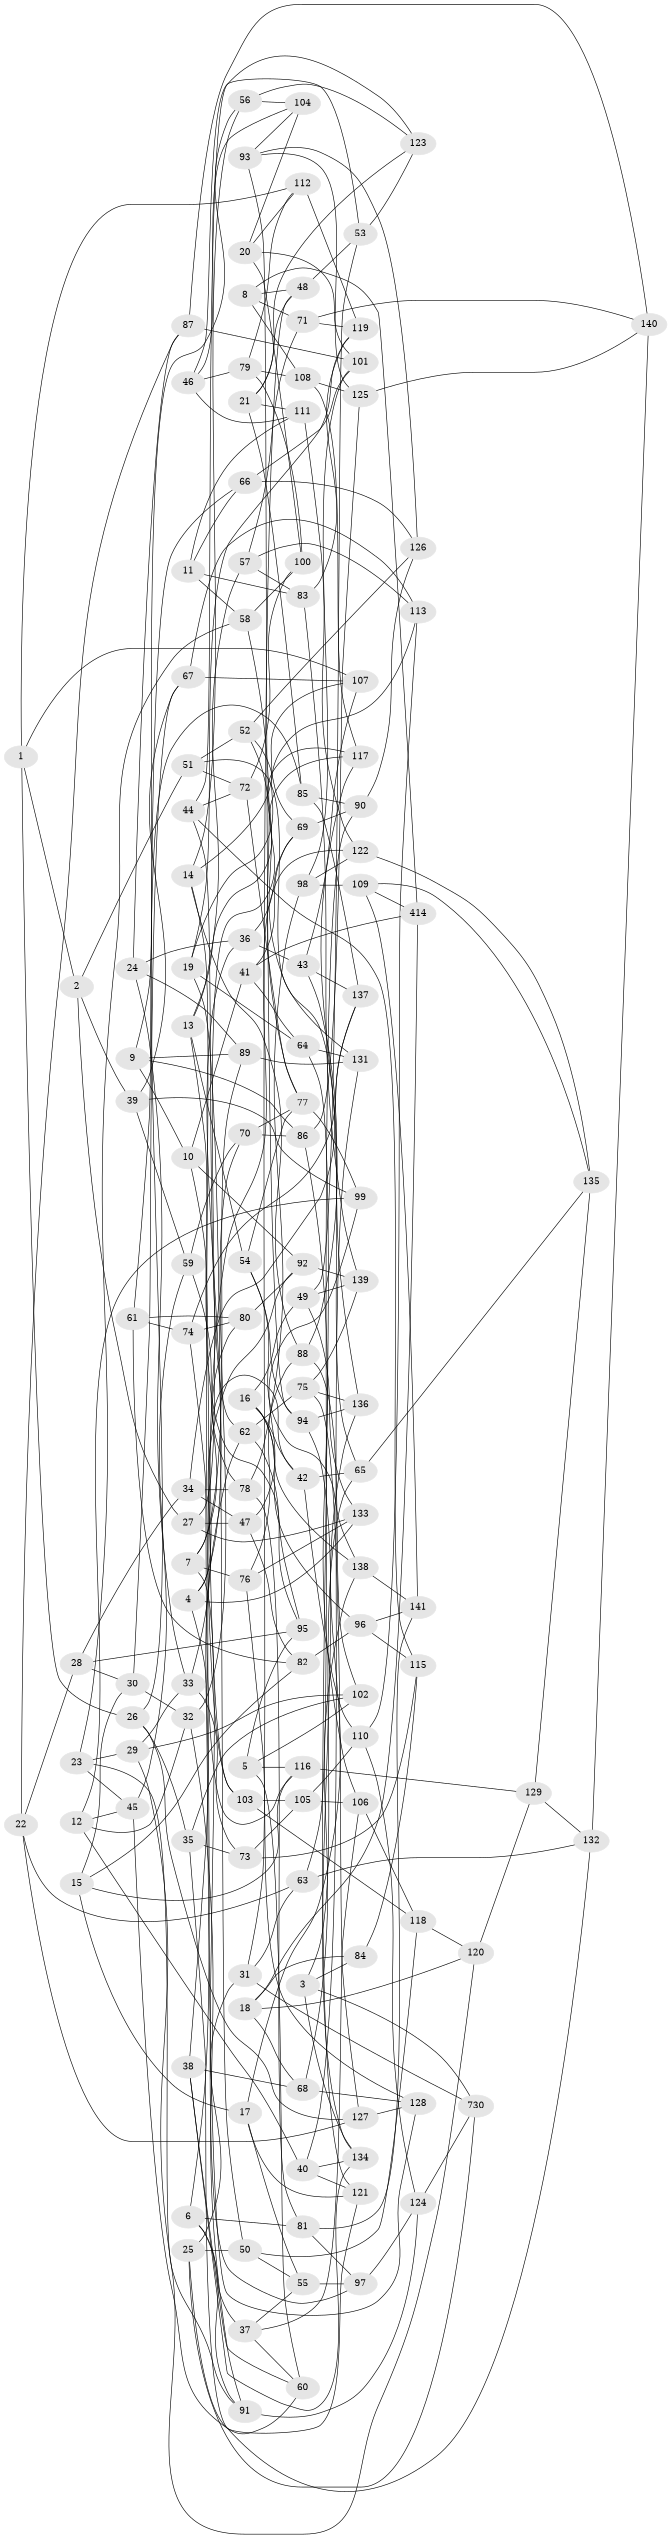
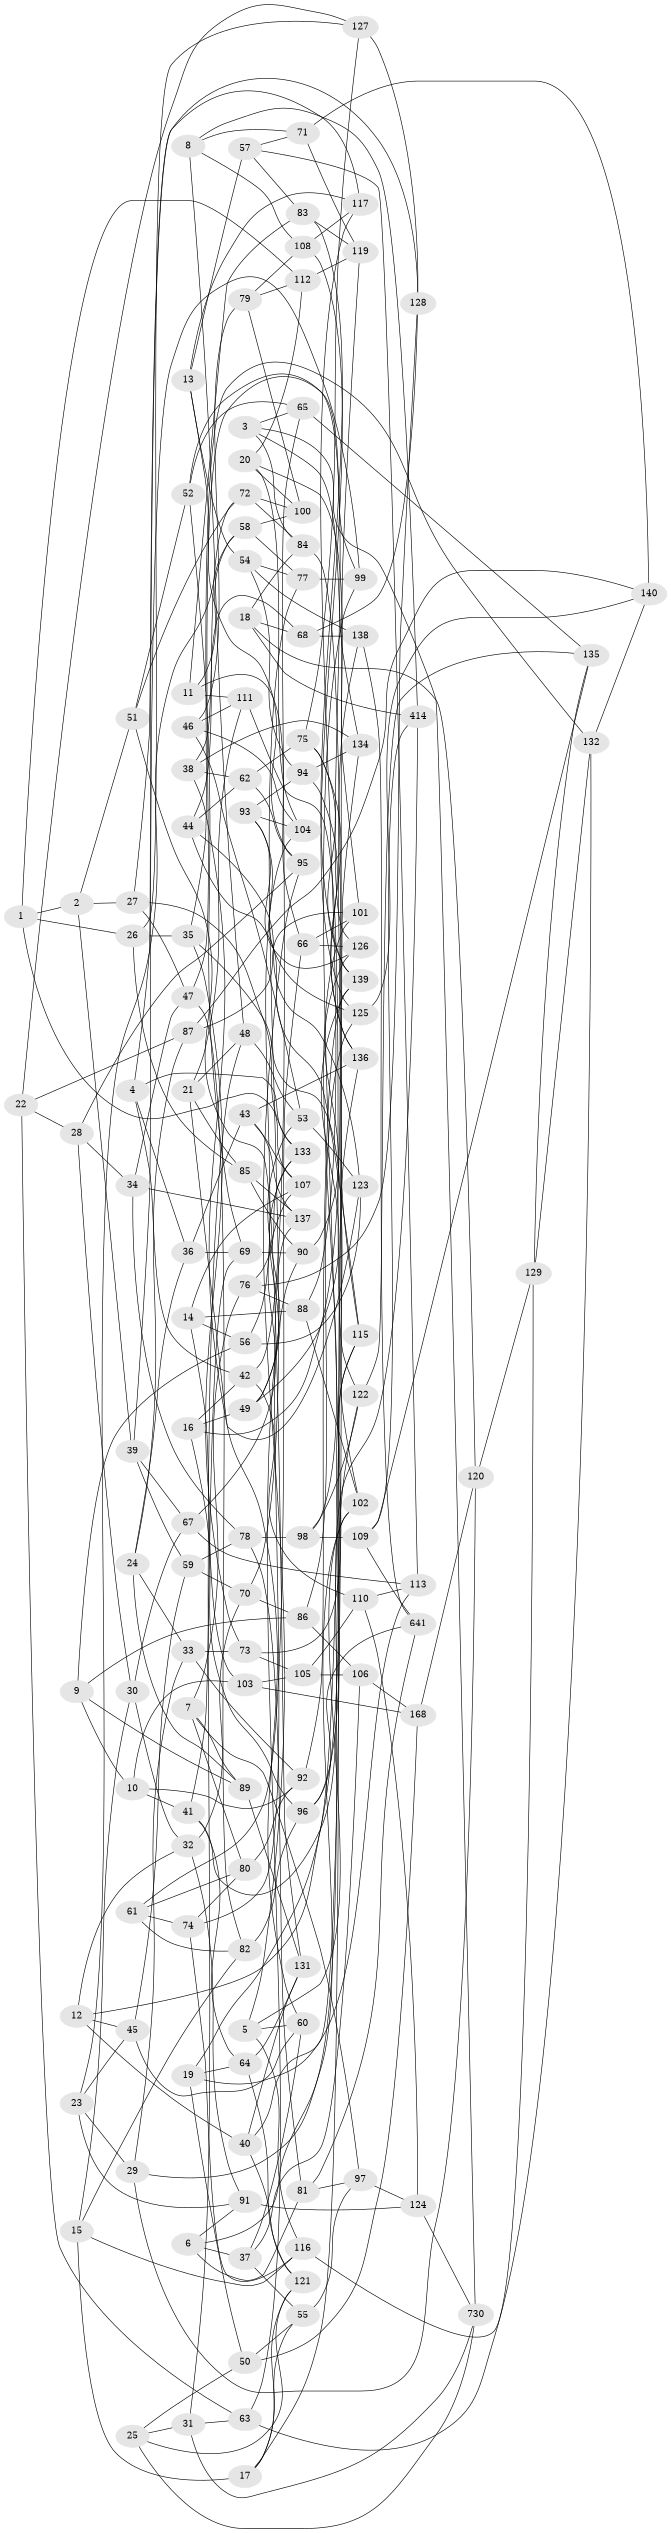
edge "72" -- "77": now "72" -- "84"
node "141": label "141" -> "641"
node "118": label "118" -> "168"
